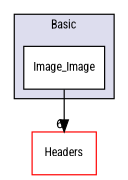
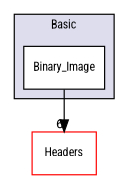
node "Image_Image": label "Image_Image" -> "Binary_Image"
